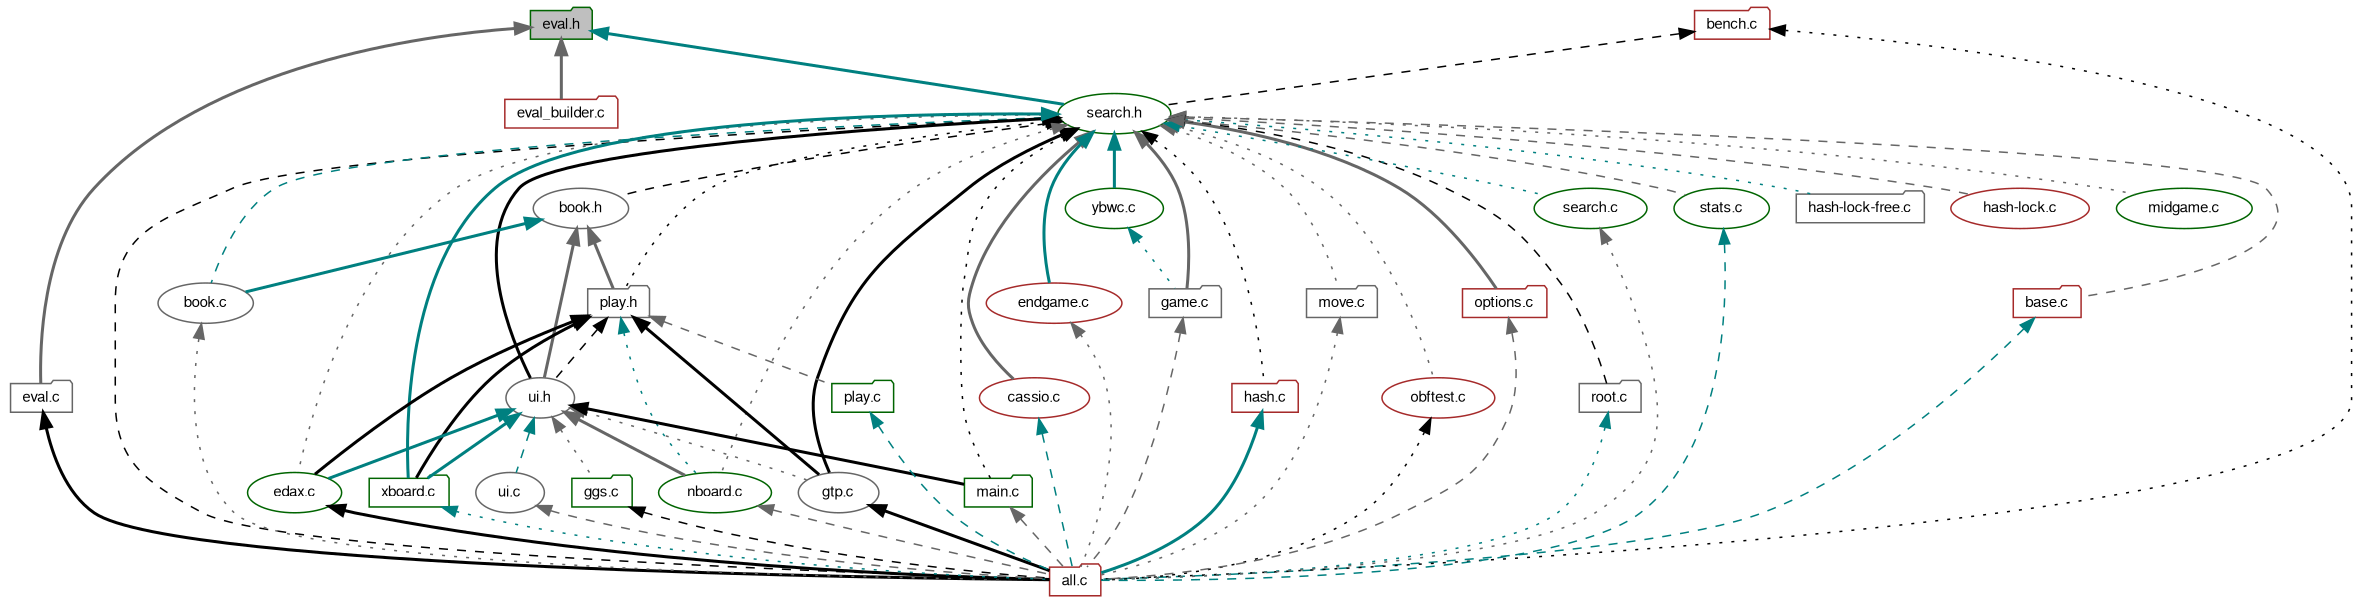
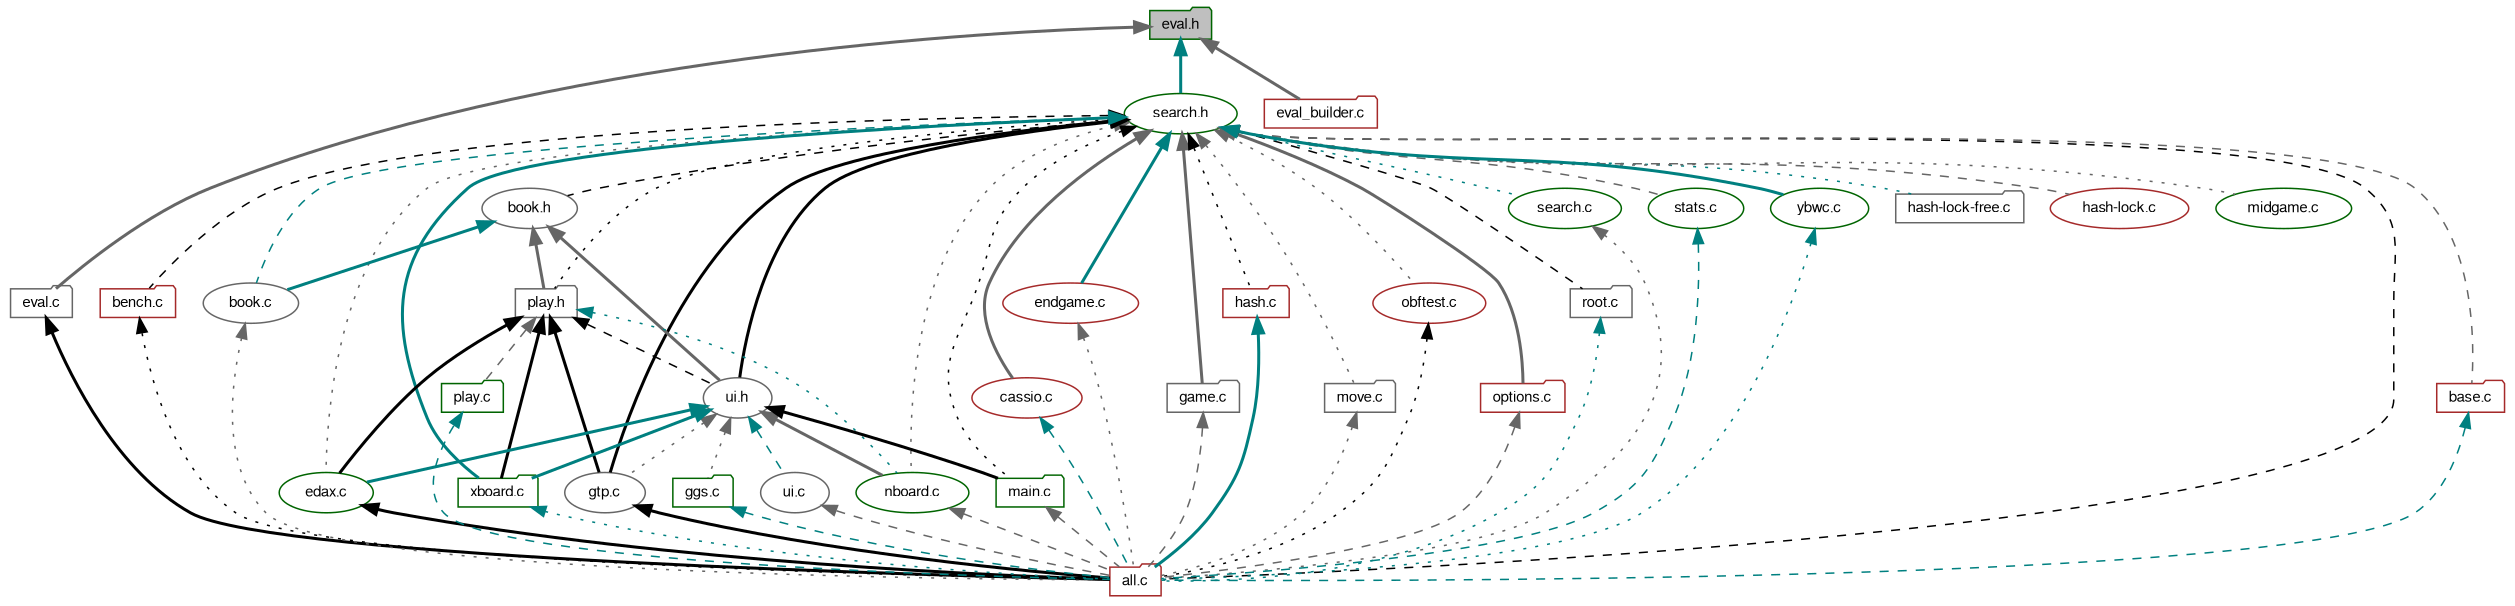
edge "search.h" -> "bench.c": reversed
edge "game.c" -> "ybwc.c": now "all.c" -> "ybwc.c"
edge "all.c" -> "ggs.c": color black -> teal
